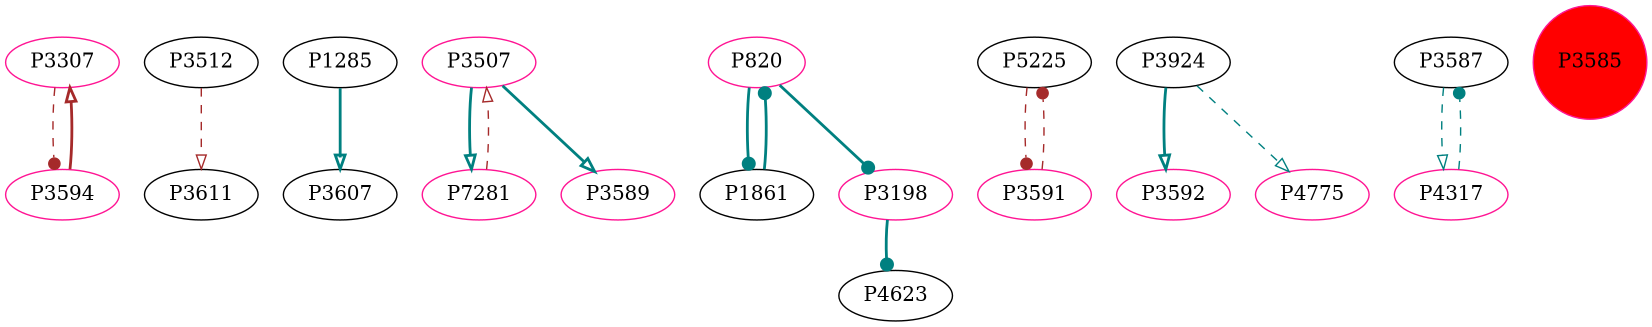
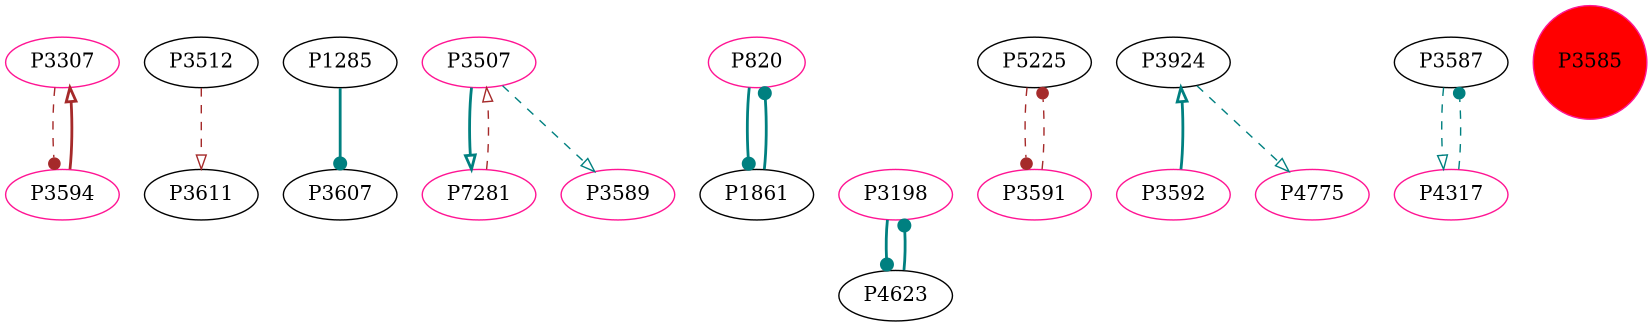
edge "P3924" -> "P3592": reversed
edge "P1285" -> "P3607": arrowhead onormal -> dot
edge "P3507" -> "P3589": style bold -> dashed
edge "P820" -> "P3198": now "P4623" -> "P3198"
